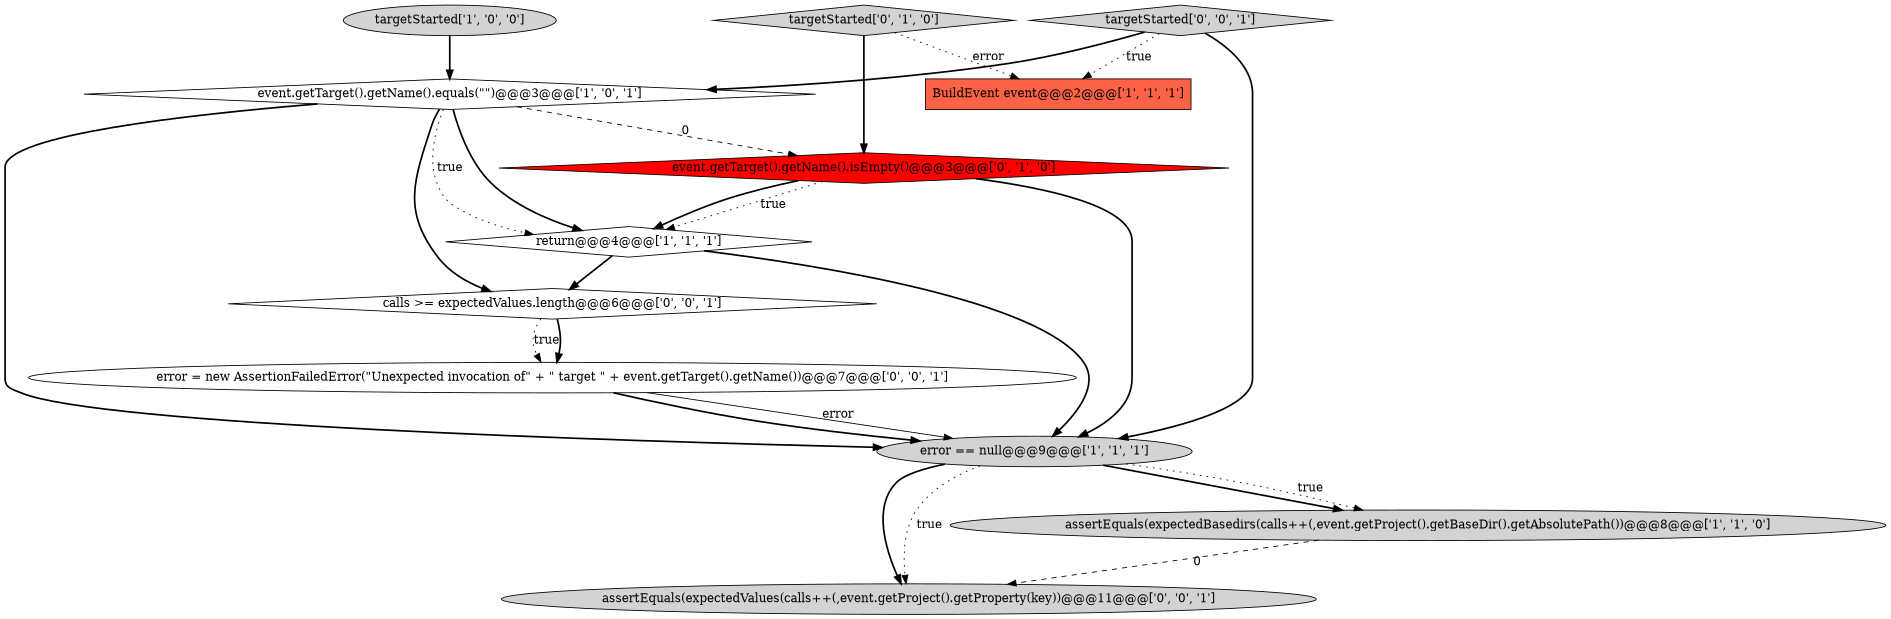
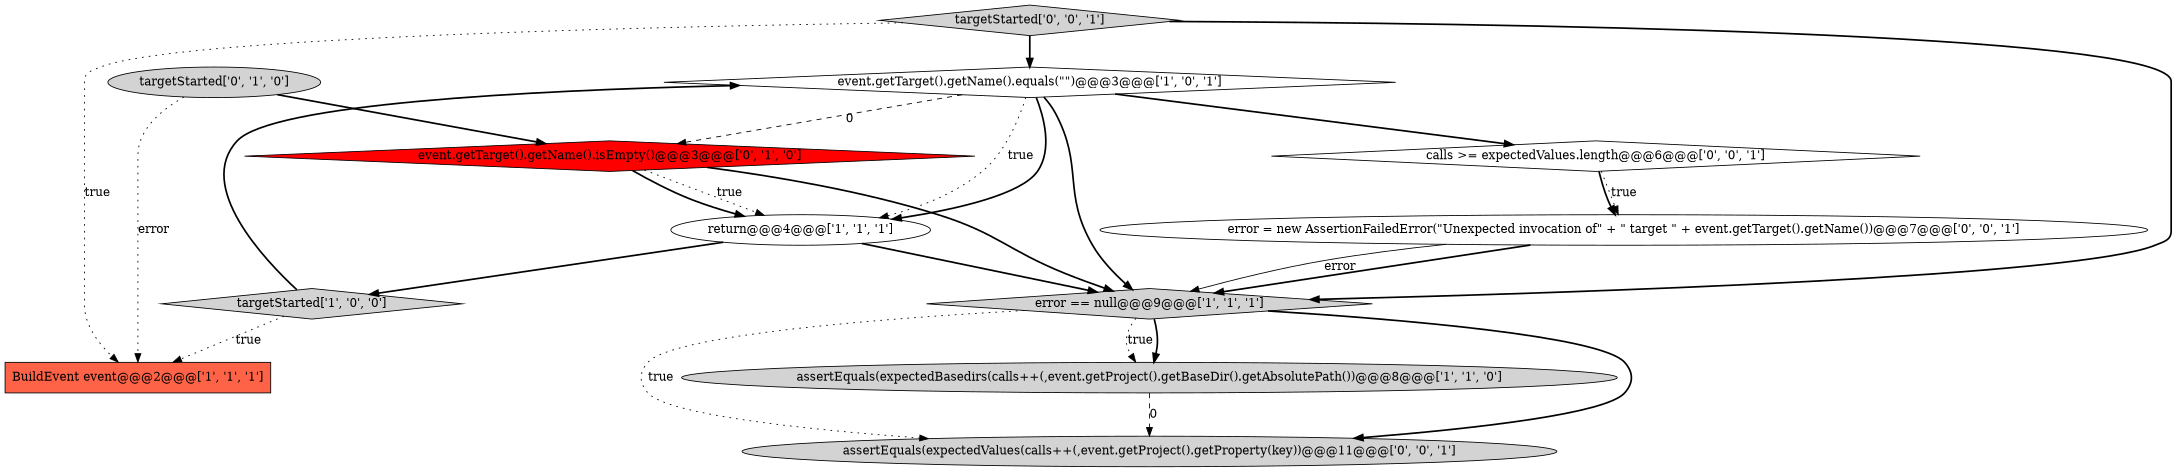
node "targetStarted['1', '0', '0']": shape ellipse -> diamond
node "targetStarted['0', '1', '0']": shape diamond -> ellipse
node "return@@@4@@@['1', '1', '1']": shape diamond -> ellipse
edge "return@@@4@@@['1', '1', '1']" -> "calls >= expectedValues.length@@@6@@@['0', '0', '1']": now "return@@@4@@@['1', '1', '1']" -> "targetStarted['1', '0', '0']"
edge "targetStarted['1', '0', '0']" -> "BuildEvent event@@@2@@@['1', '1', '1']": added, label "true"
node "error == null@@@9@@@['1', '1', '1']": shape ellipse -> diamond
